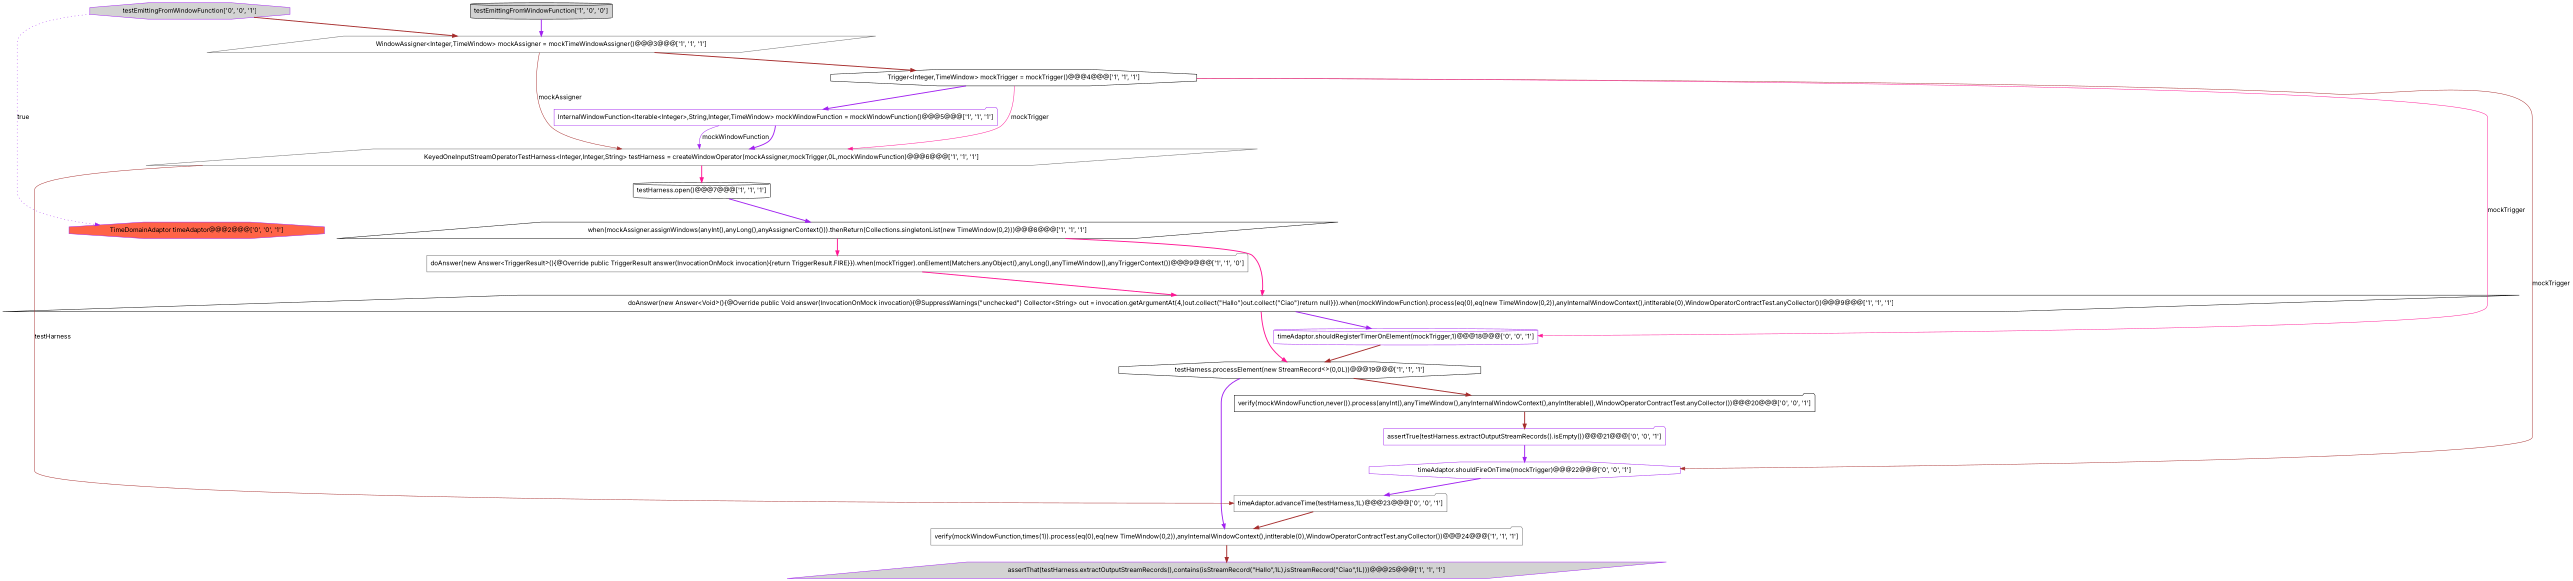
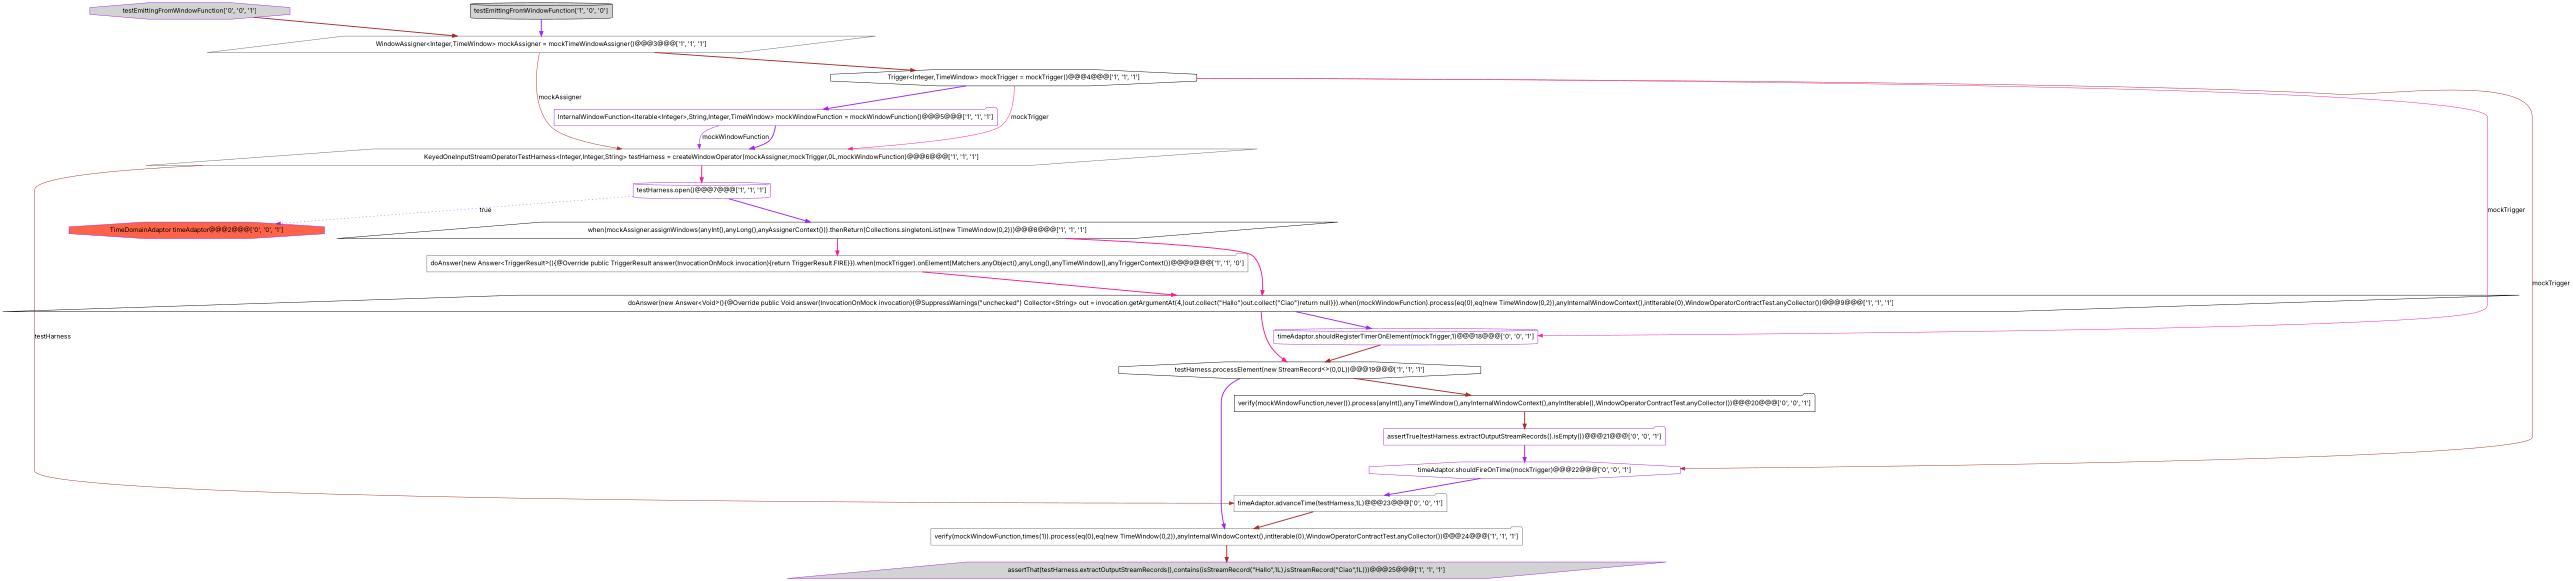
edge "testEmittingFromWindowFunction['0', '0', '1']" -> "TimeDomainAdaptor timeAdaptor@@@2@@@['0', '0', '1']": now "testHarness.open()@@@7@@@['1', '1', '1']" -> "TimeDomainAdaptor timeAdaptor@@@2@@@['0', '0', '1']"
node "testHarness.open()@@@7@@@['1', '1', '1']": color black -> purple
